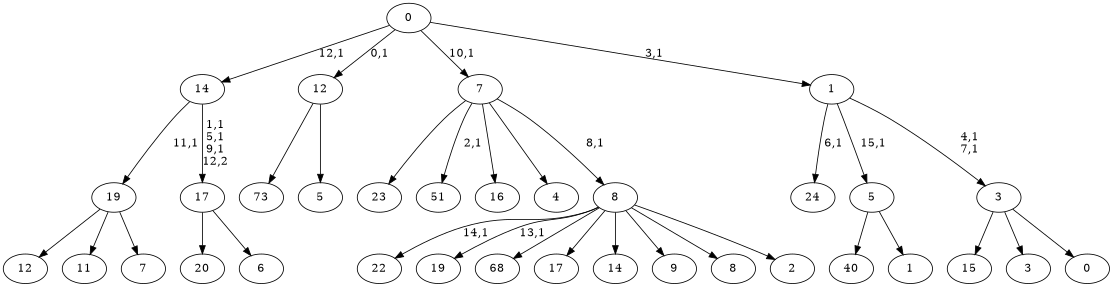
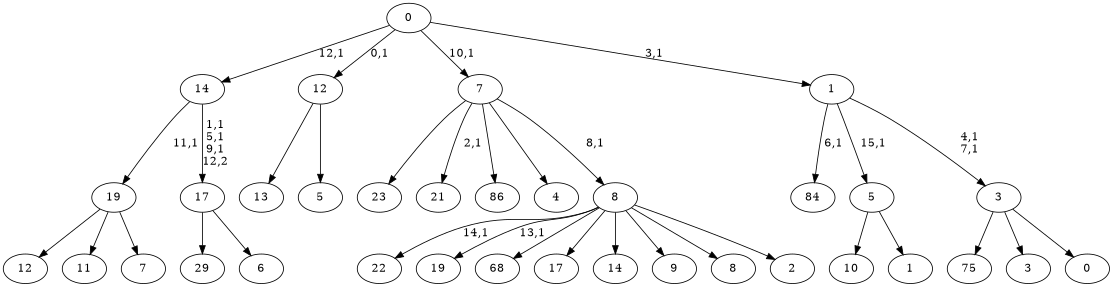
node "73": label "73" -> "13"
node "51": label "51" -> "21"
node "16": label "16" -> "86"
node "24": label "24" -> "84"
node "20": label "20" -> "29"
node "40": label "40" -> "10"
node "15": label "15" -> "75"
